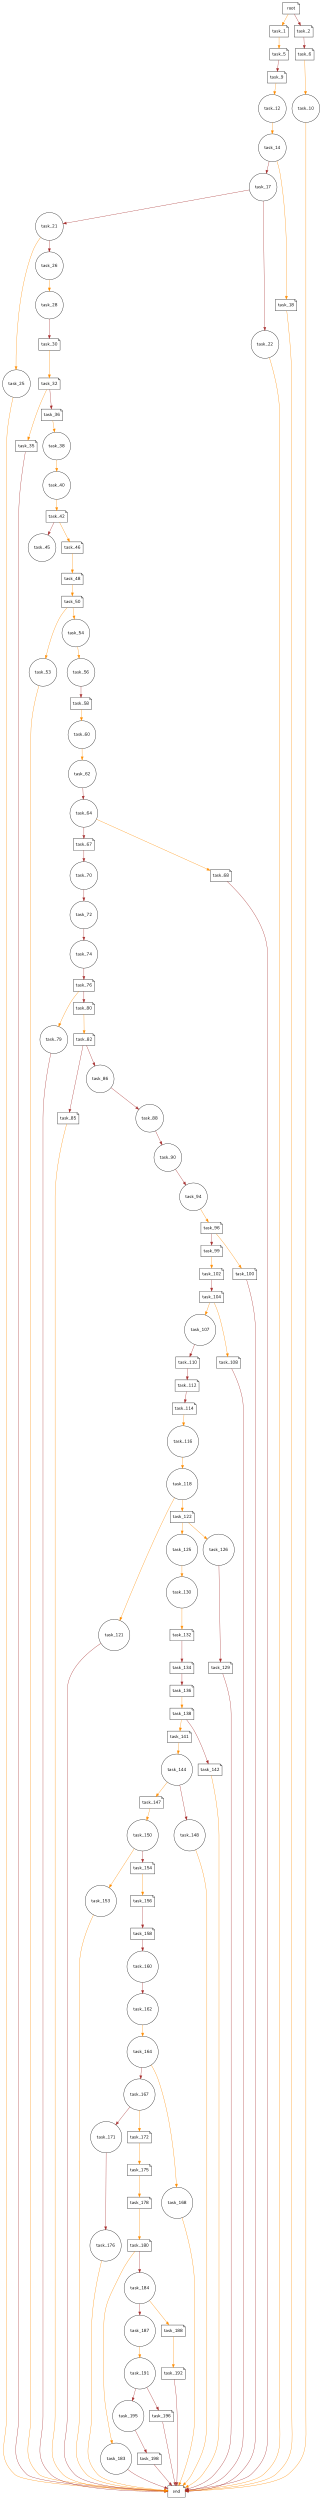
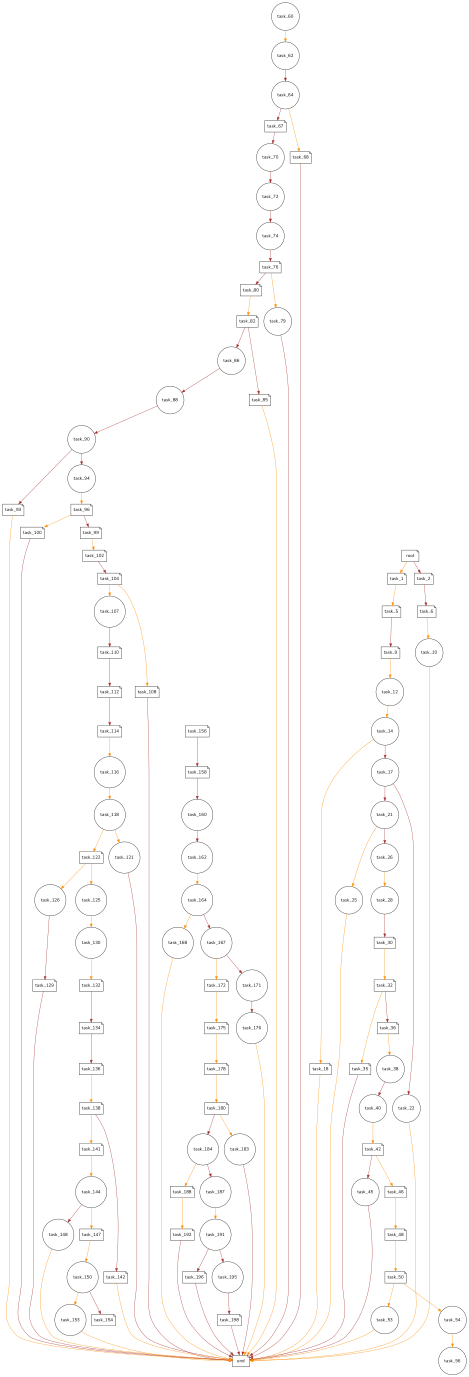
edge "task_38" -> "task_40": color darkorange -> brown
node "task_93": added
node "task_58": removed
edge "task_45" -> "end": added
edge "task_154" -> "task_156": removed
